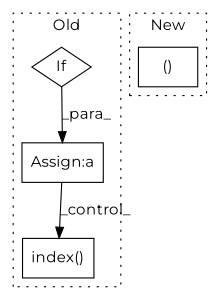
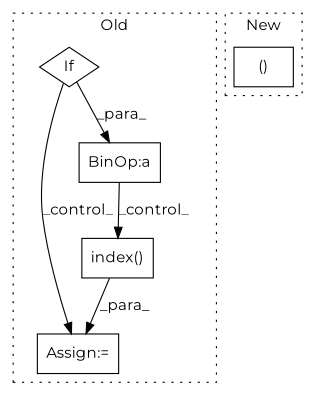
node "Assign:a": label "Assign:a" -> "BinOp:a"
node "Assign:=": added
